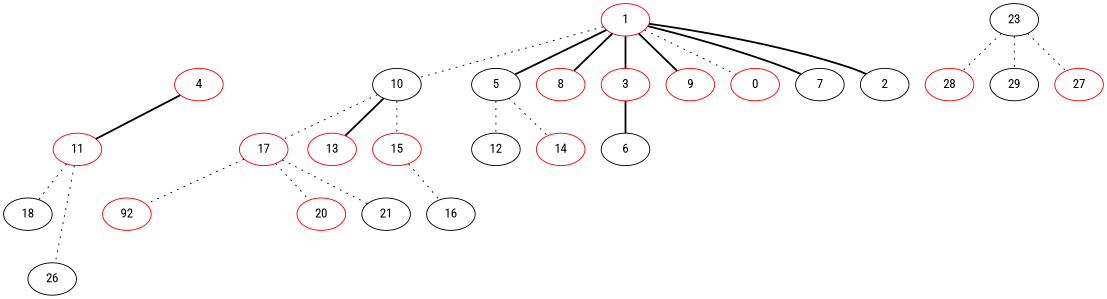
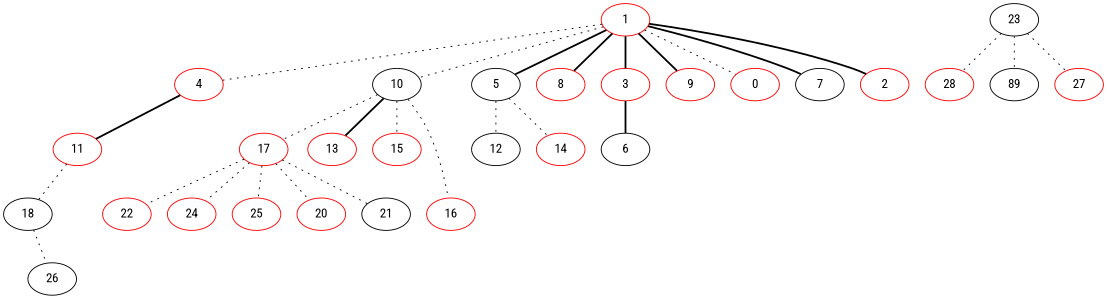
edge "1" -- "4": added
node "2": color black -> red
node "29": label "29" -> "89"
edge "15" -- "16": now "10" -- "16"
edge "11" -- "26": now "18" -- "26"
node "92": label "92" -> "22"
node "24": added
node "25": added
node "16": color black -> red
